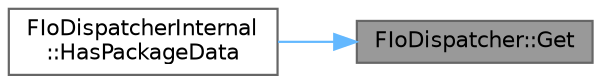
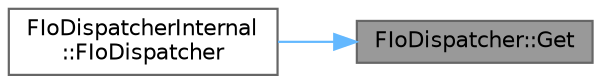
node "FIoDispatcherInternal ::HasPackageData": label "FIoDispatcherInternal ::HasPackageData" -> "FIoDispatcherInternal ::FIoDispatcher"
